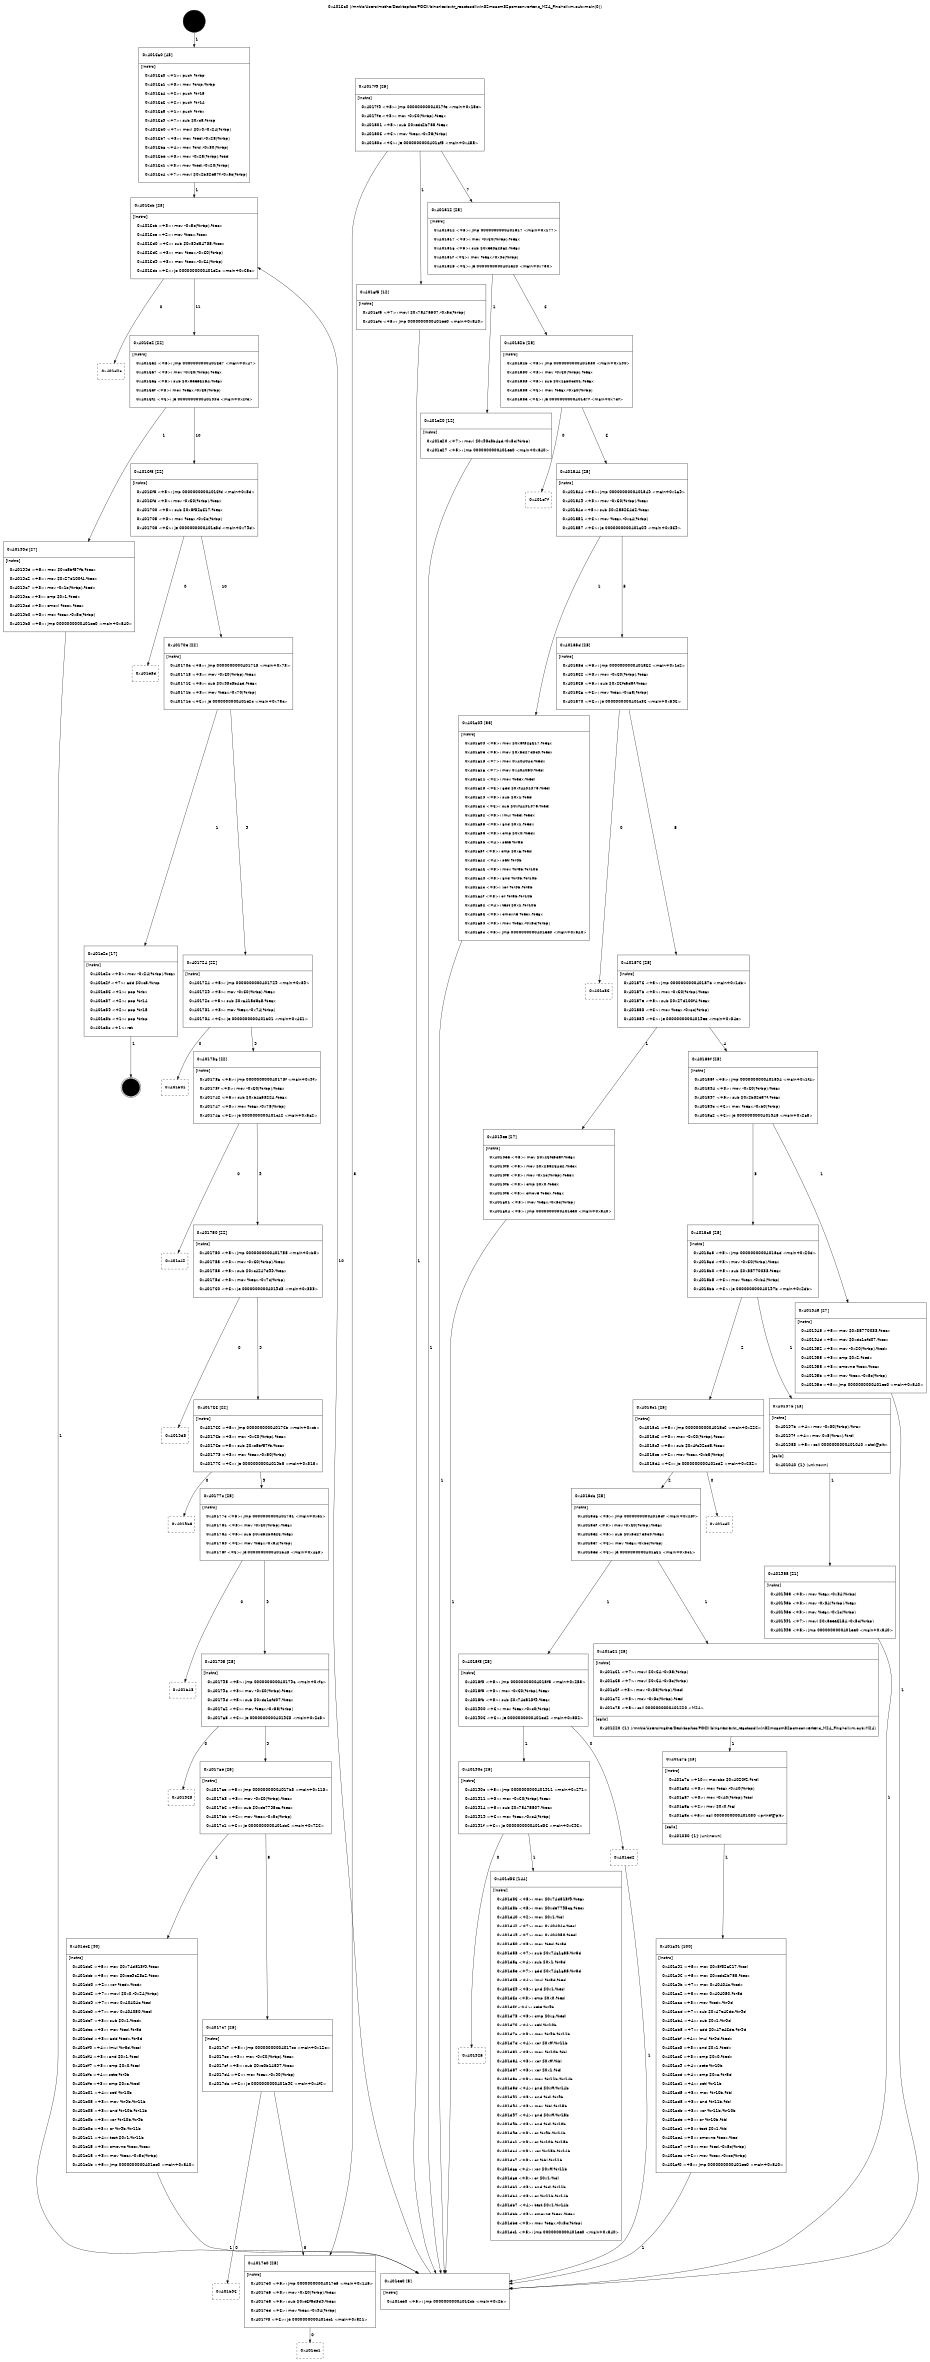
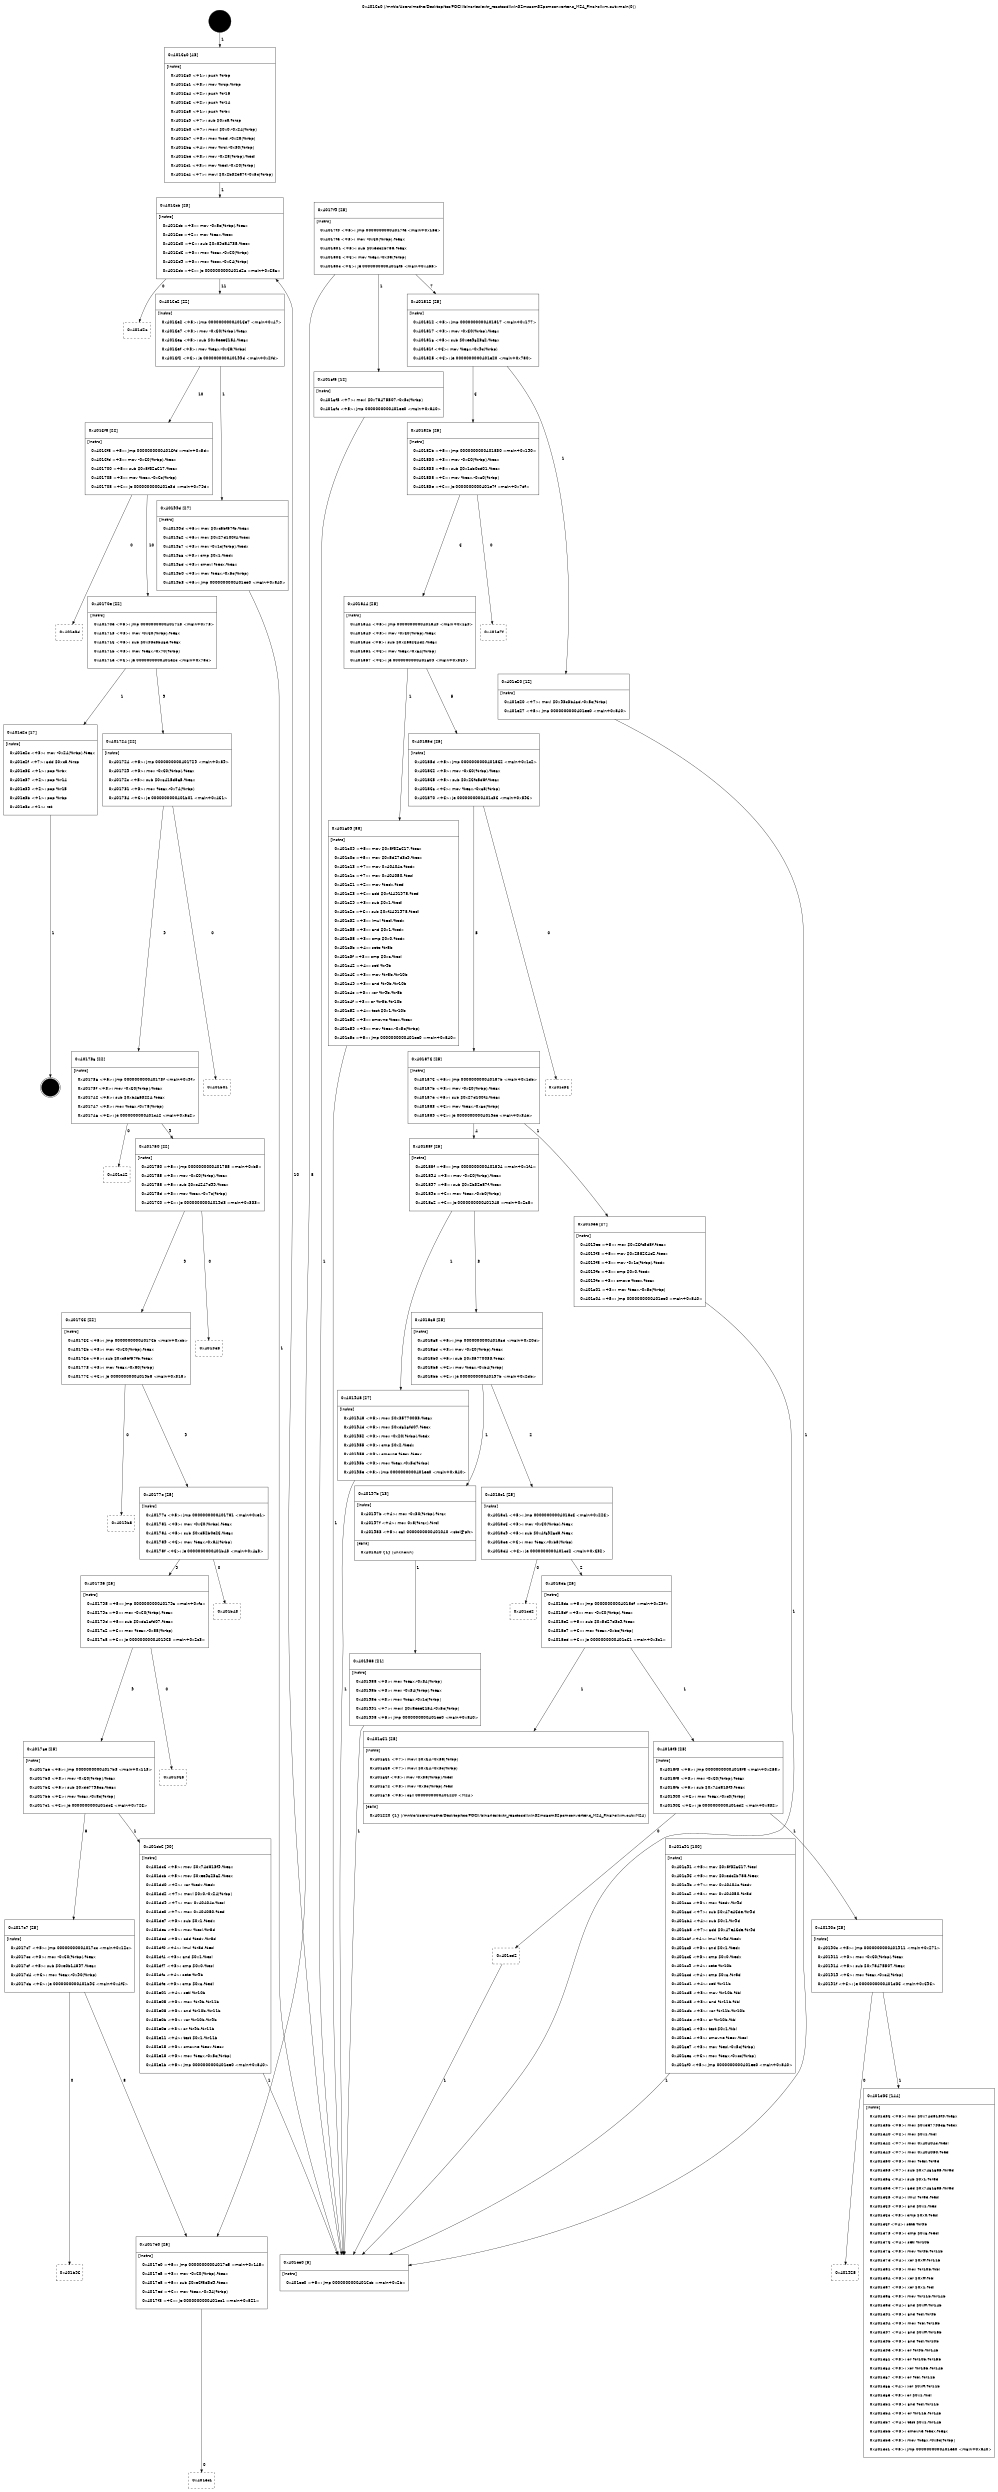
node "0x401a7a [23]": removed
